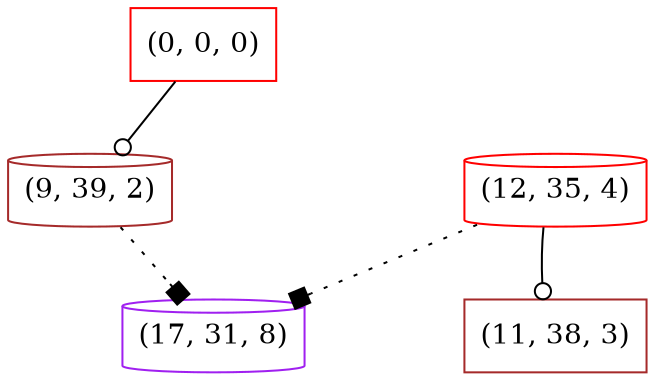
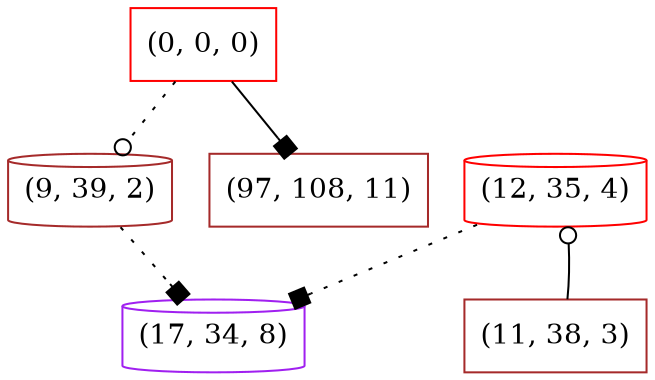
edge "(0, 0, 0)" -> "(9, 39, 2)": style solid -> dotted
node "(97, 108, 11)": added
edge "(12, 35, 4)" -> "(11, 38, 3)": reversed
node "(17, 31, 8)": label "(17, 31, 8)" -> "(17, 34, 8)"
